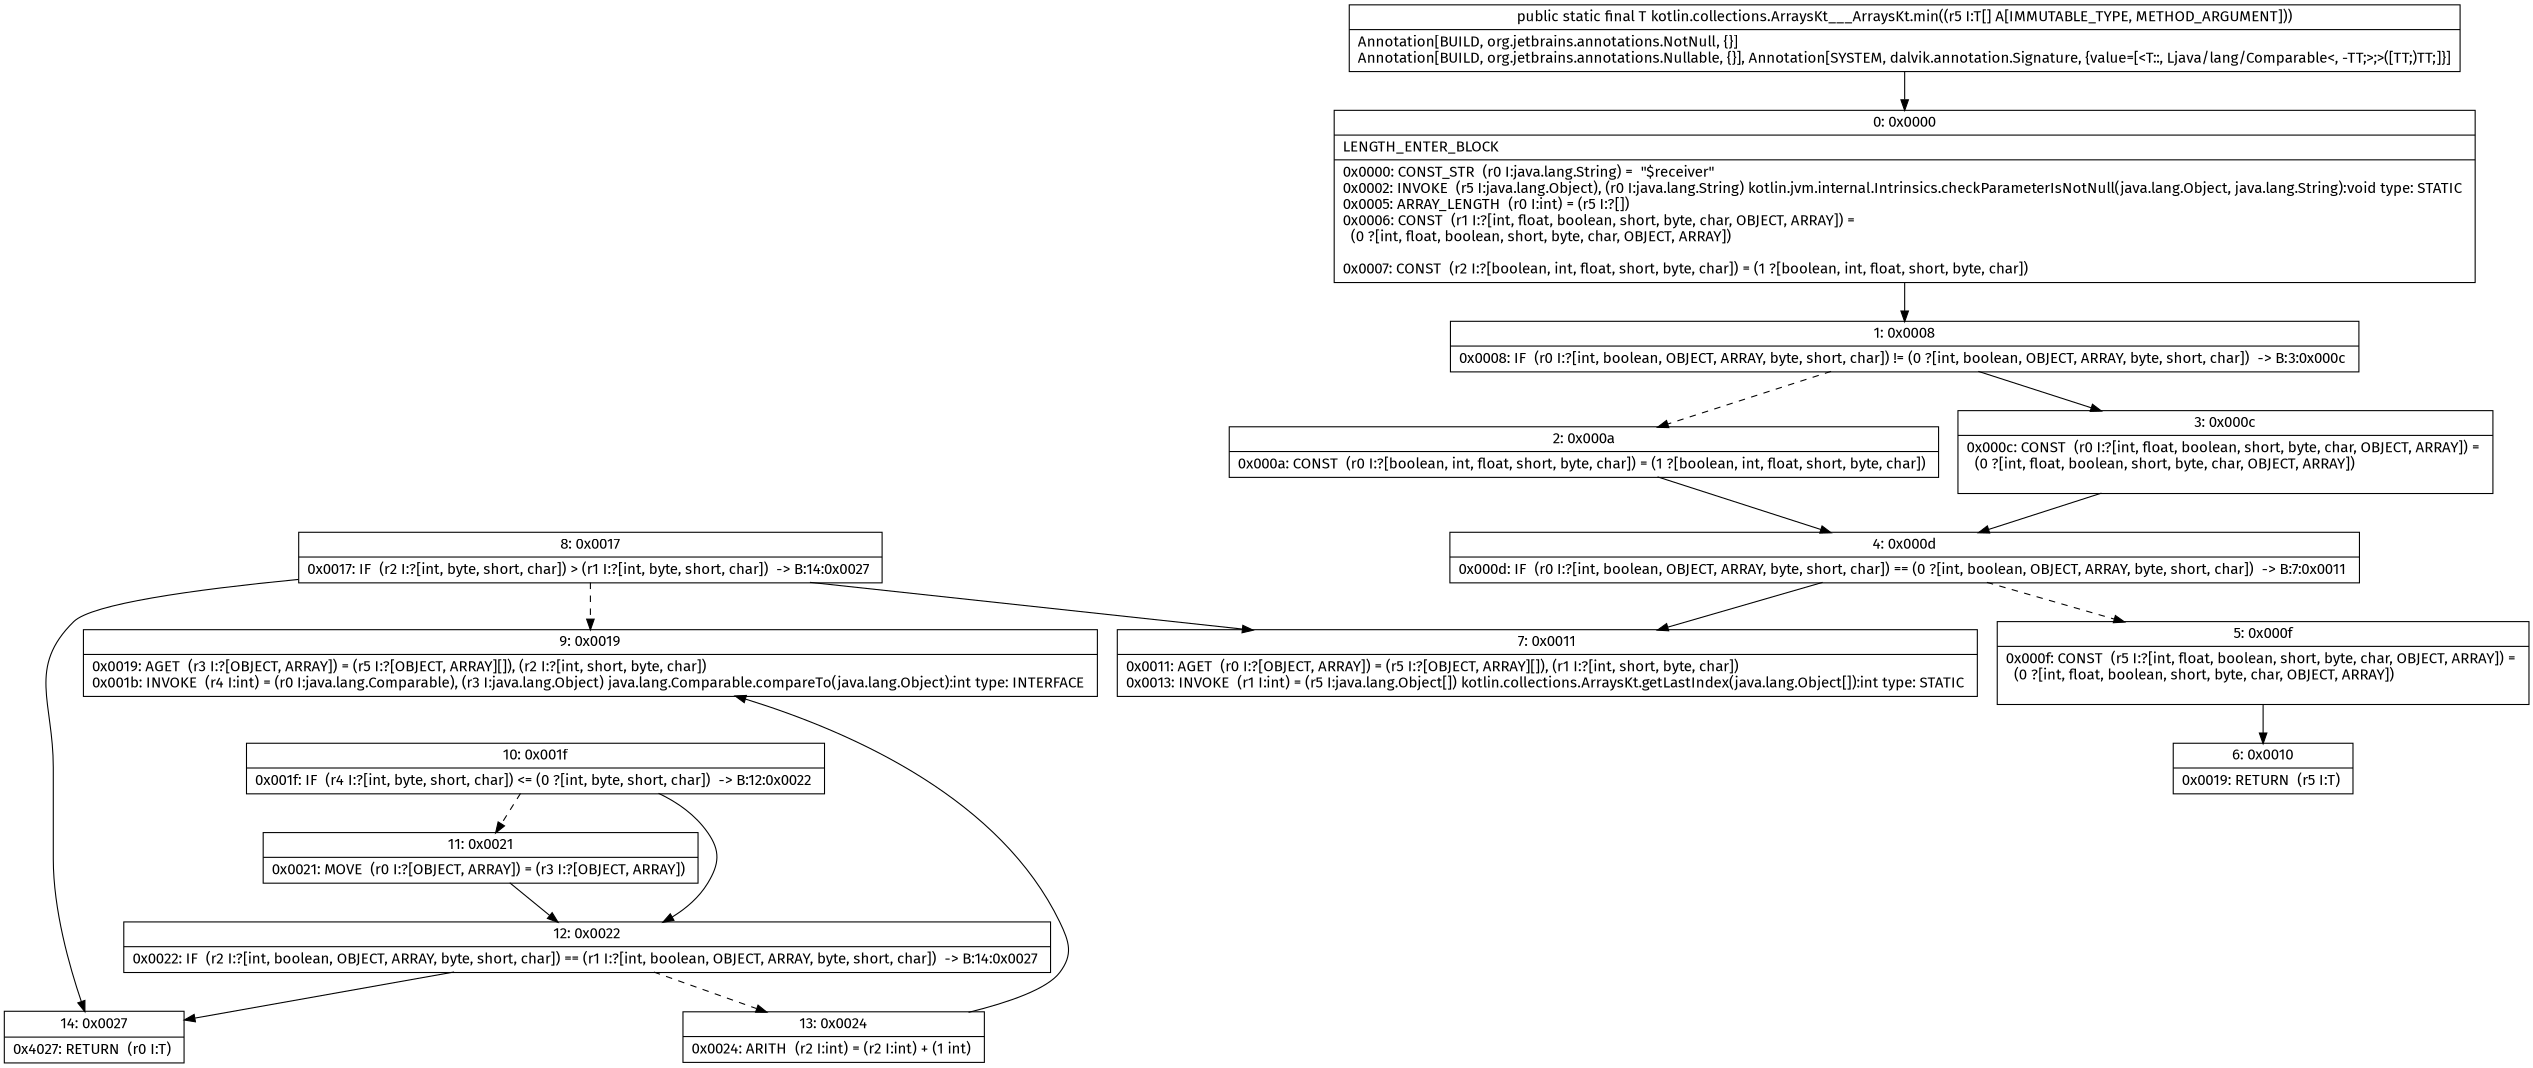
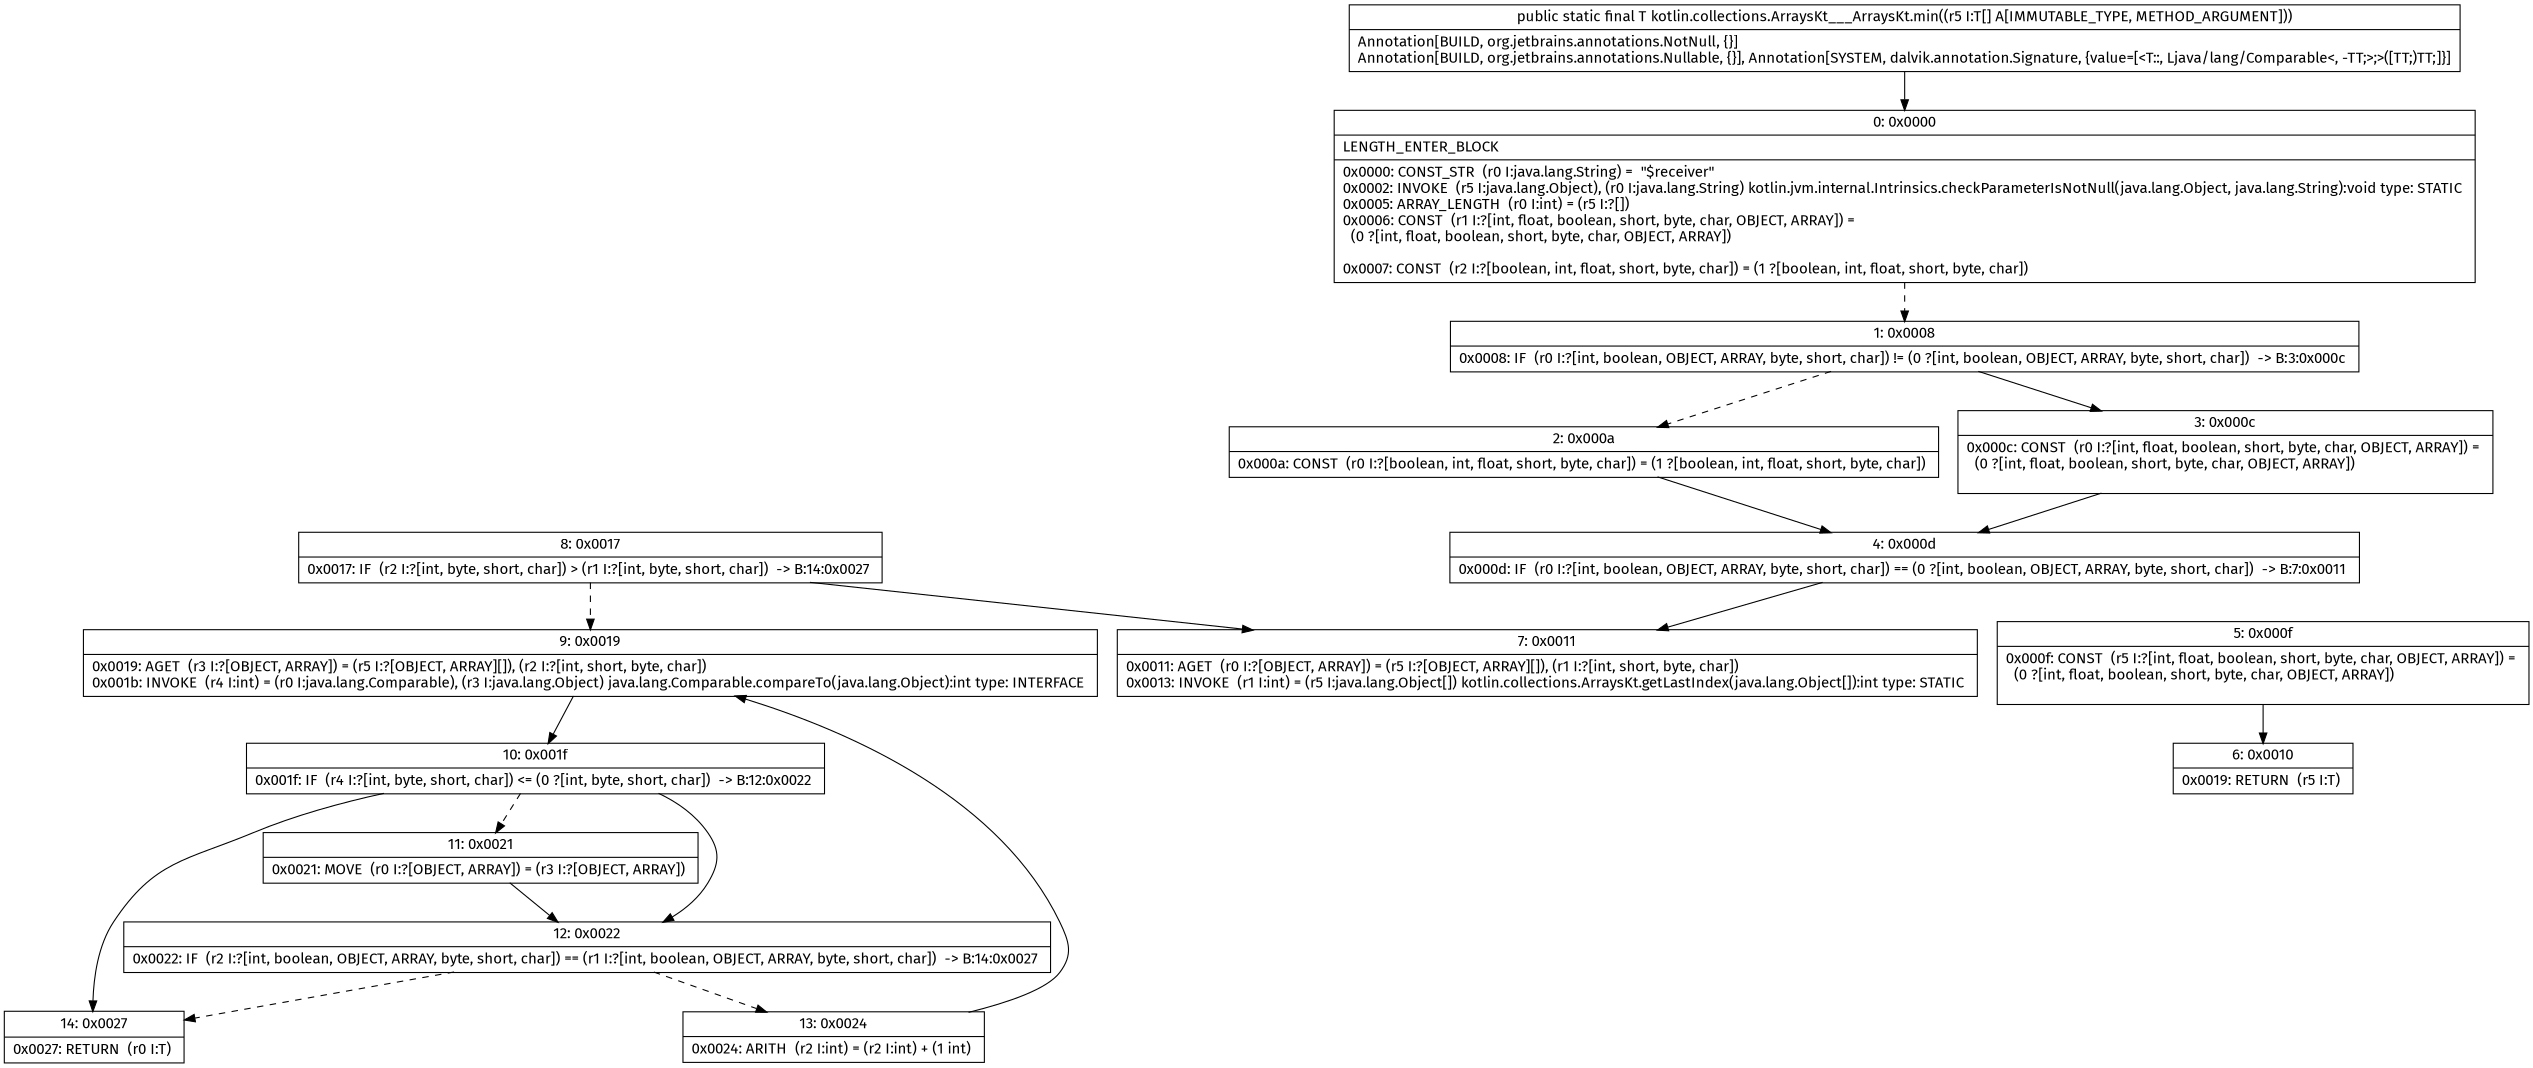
edge "0: 0x0000" -> "1: 0x0008": style solid -> dashed
edge "4: 0x000d" -> "5: 0x000f": removed
edge "8: 0x0017" -> "14: 0x0027": now "10: 0x001f" -> "14: 0x0027"
edge "9: 0x0019" -> "10: 0x001f": added
edge "12: 0x0022" -> "14: 0x0027": style solid -> dashed
node "14: 0x0027": text "0x4027: RETURN  (r0 I:T)" -> "0x0027: RETURN  (r0 I:T)"
